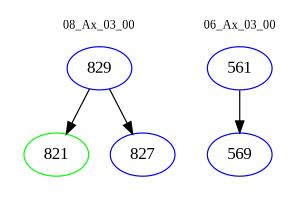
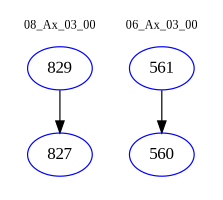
node "821": removed
node "569": label "569" -> "560"
